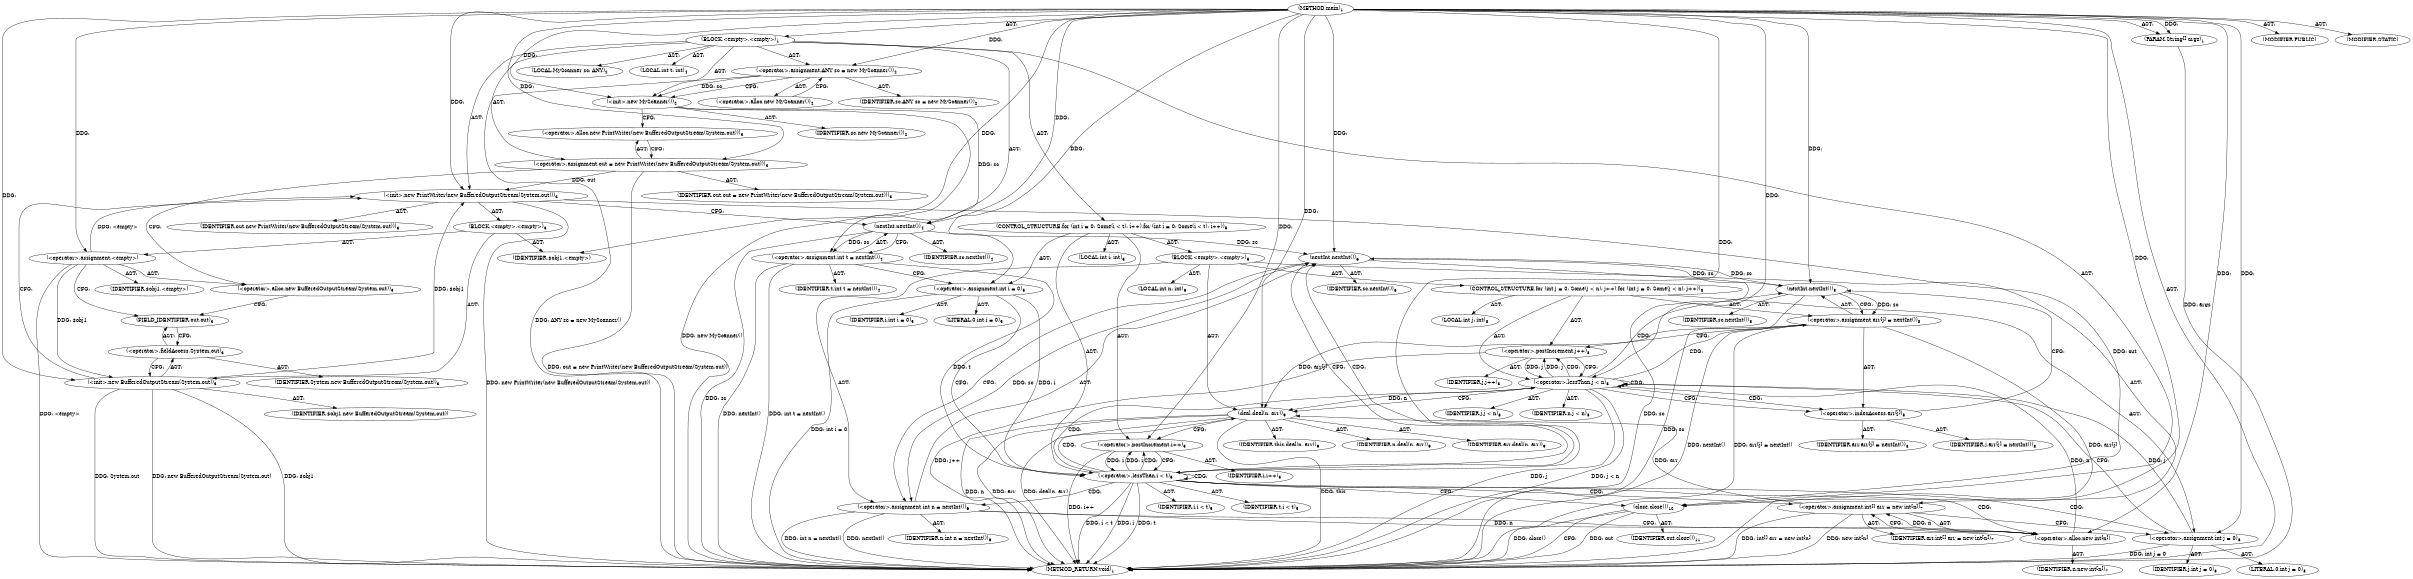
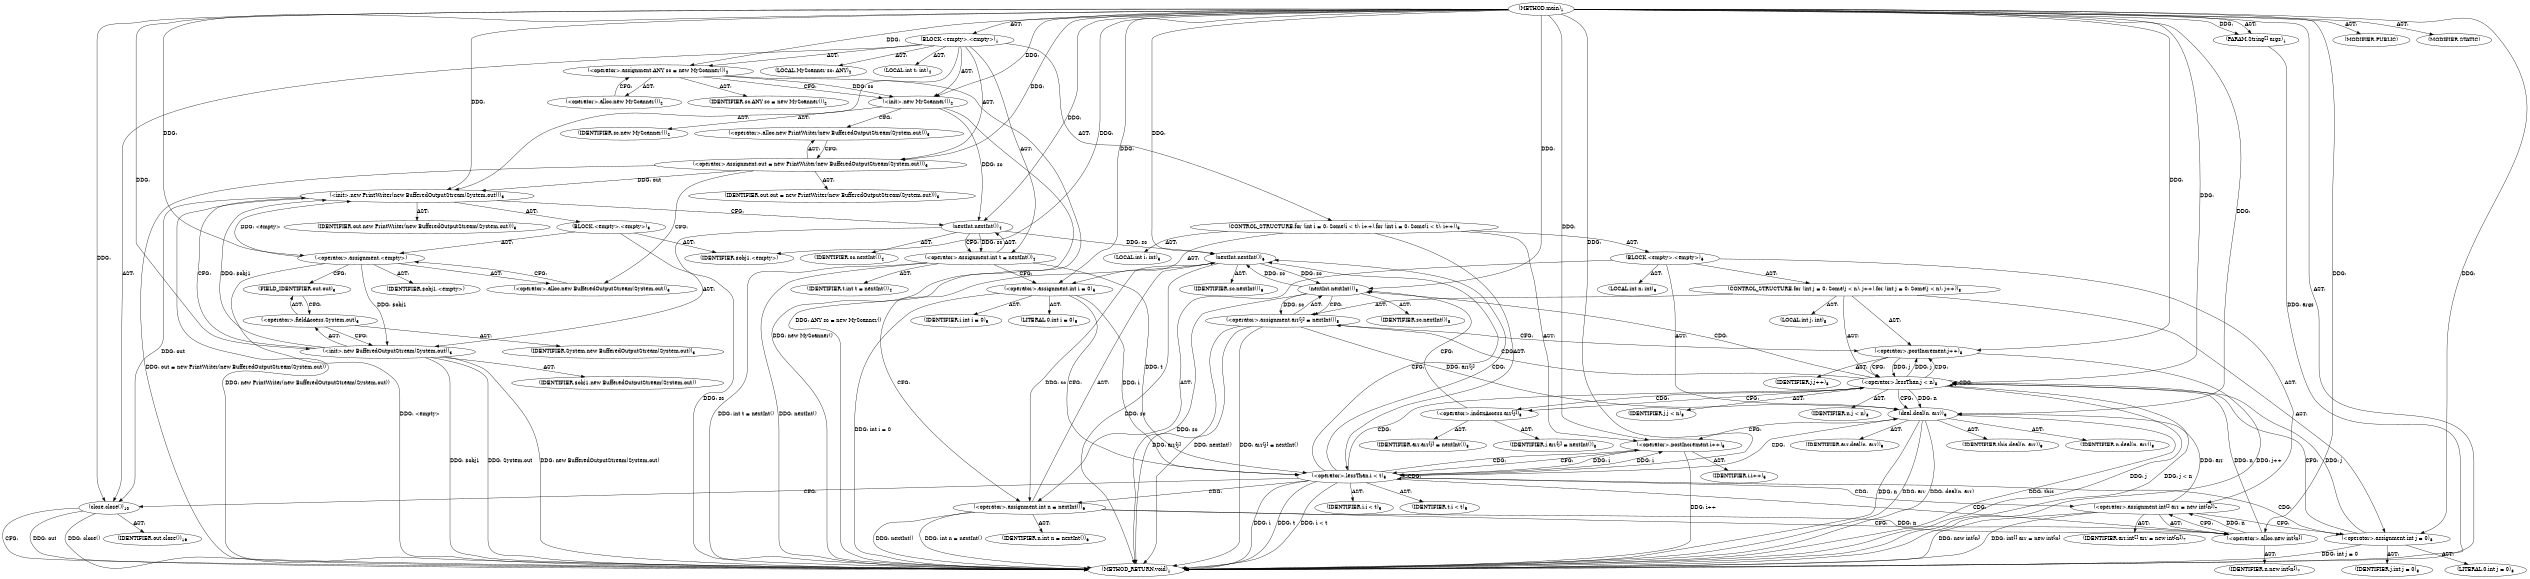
edge "(METHOD,main)" -> "(<operator>.postIncrement,j++)": added, label "DDG:"
edge "(<operator>.alloc,new BufferedOutputStream(System.out))" -> "(FIELD_IDENTIFIER,out,out)": now "(<operator>.alloc,new BufferedOutputStream(System.out))" -> "(<operator>.assignment,<empty>)"
edge "(<operator>.assignment,arr[j] = nextInt())" -> "(<operator>.indexAccess,arr[j])": removed, label "AST:"
node "(IDENTIFIER,out,close())": text "11" -> "16"
